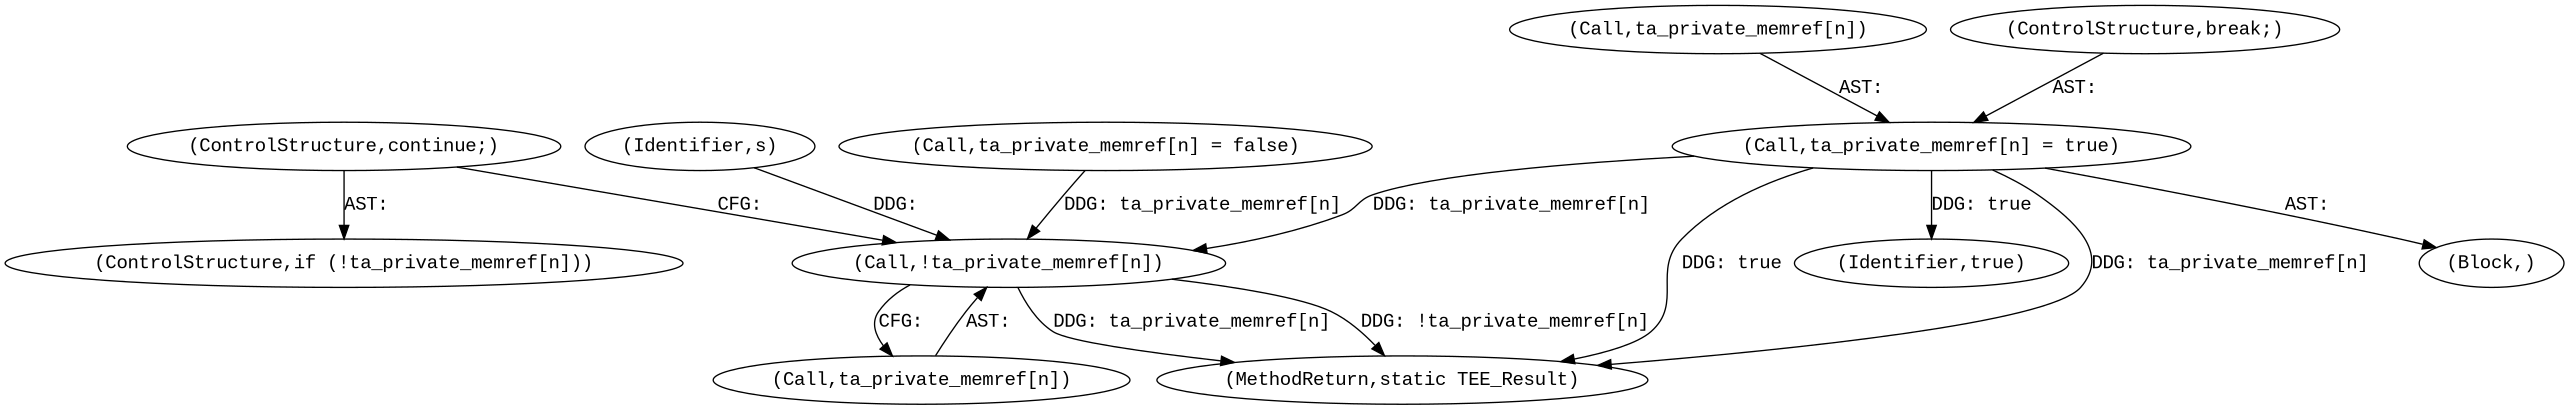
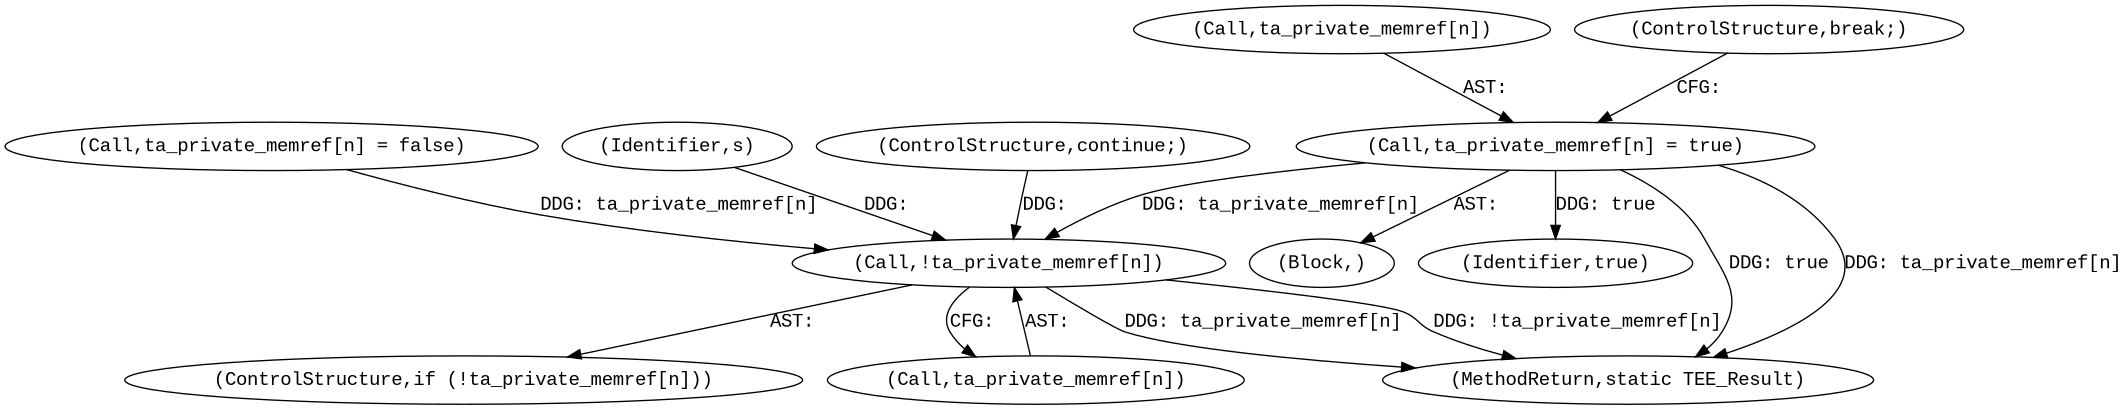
edge "(ControlStructure,break;)" -> "(Call,ta_private_memref[n] = true)": label "AST: " -> "CFG: "
edge "(ControlStructure,continue;)" -> "(ControlStructure,if (!ta_private_memref[n]))": now "(Call,!ta_private_memref[n])" -> "(ControlStructure,if (!ta_private_memref[n]))"
edge "(ControlStructure,continue;)" -> "(Call,!ta_private_memref[n])": label "CFG: " -> "DDG: "
